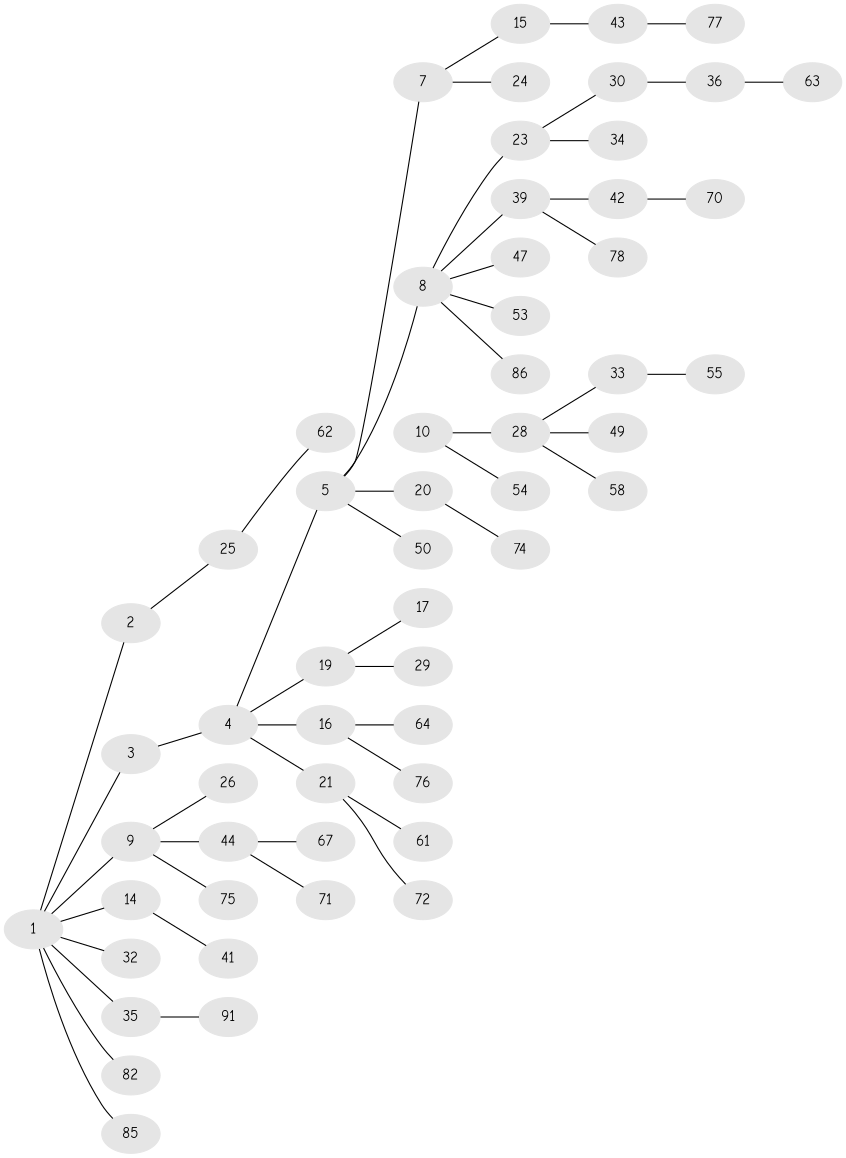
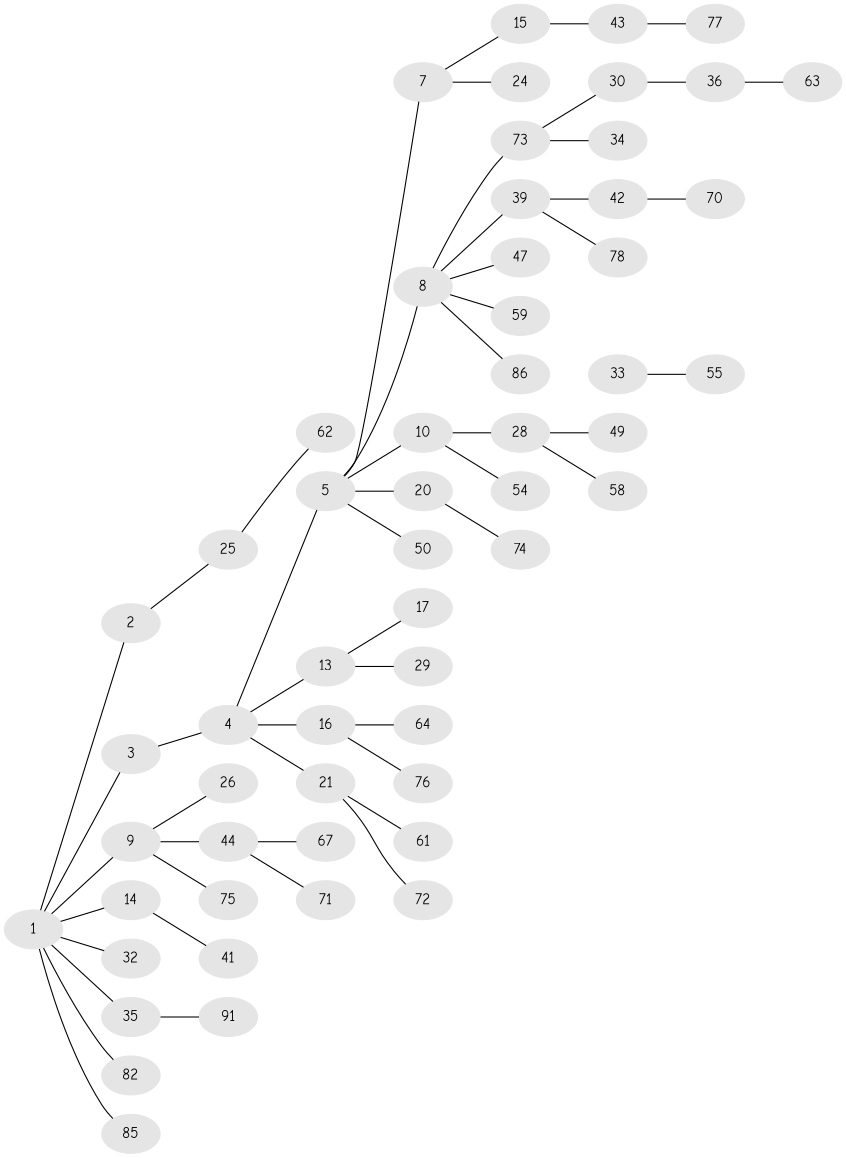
node "23": label "23" -> "73"
node "53": label "53" -> "59"
edge "33" -- "28": removed
edge "10" -- "5": added
node "19": label "19" -> "13"
